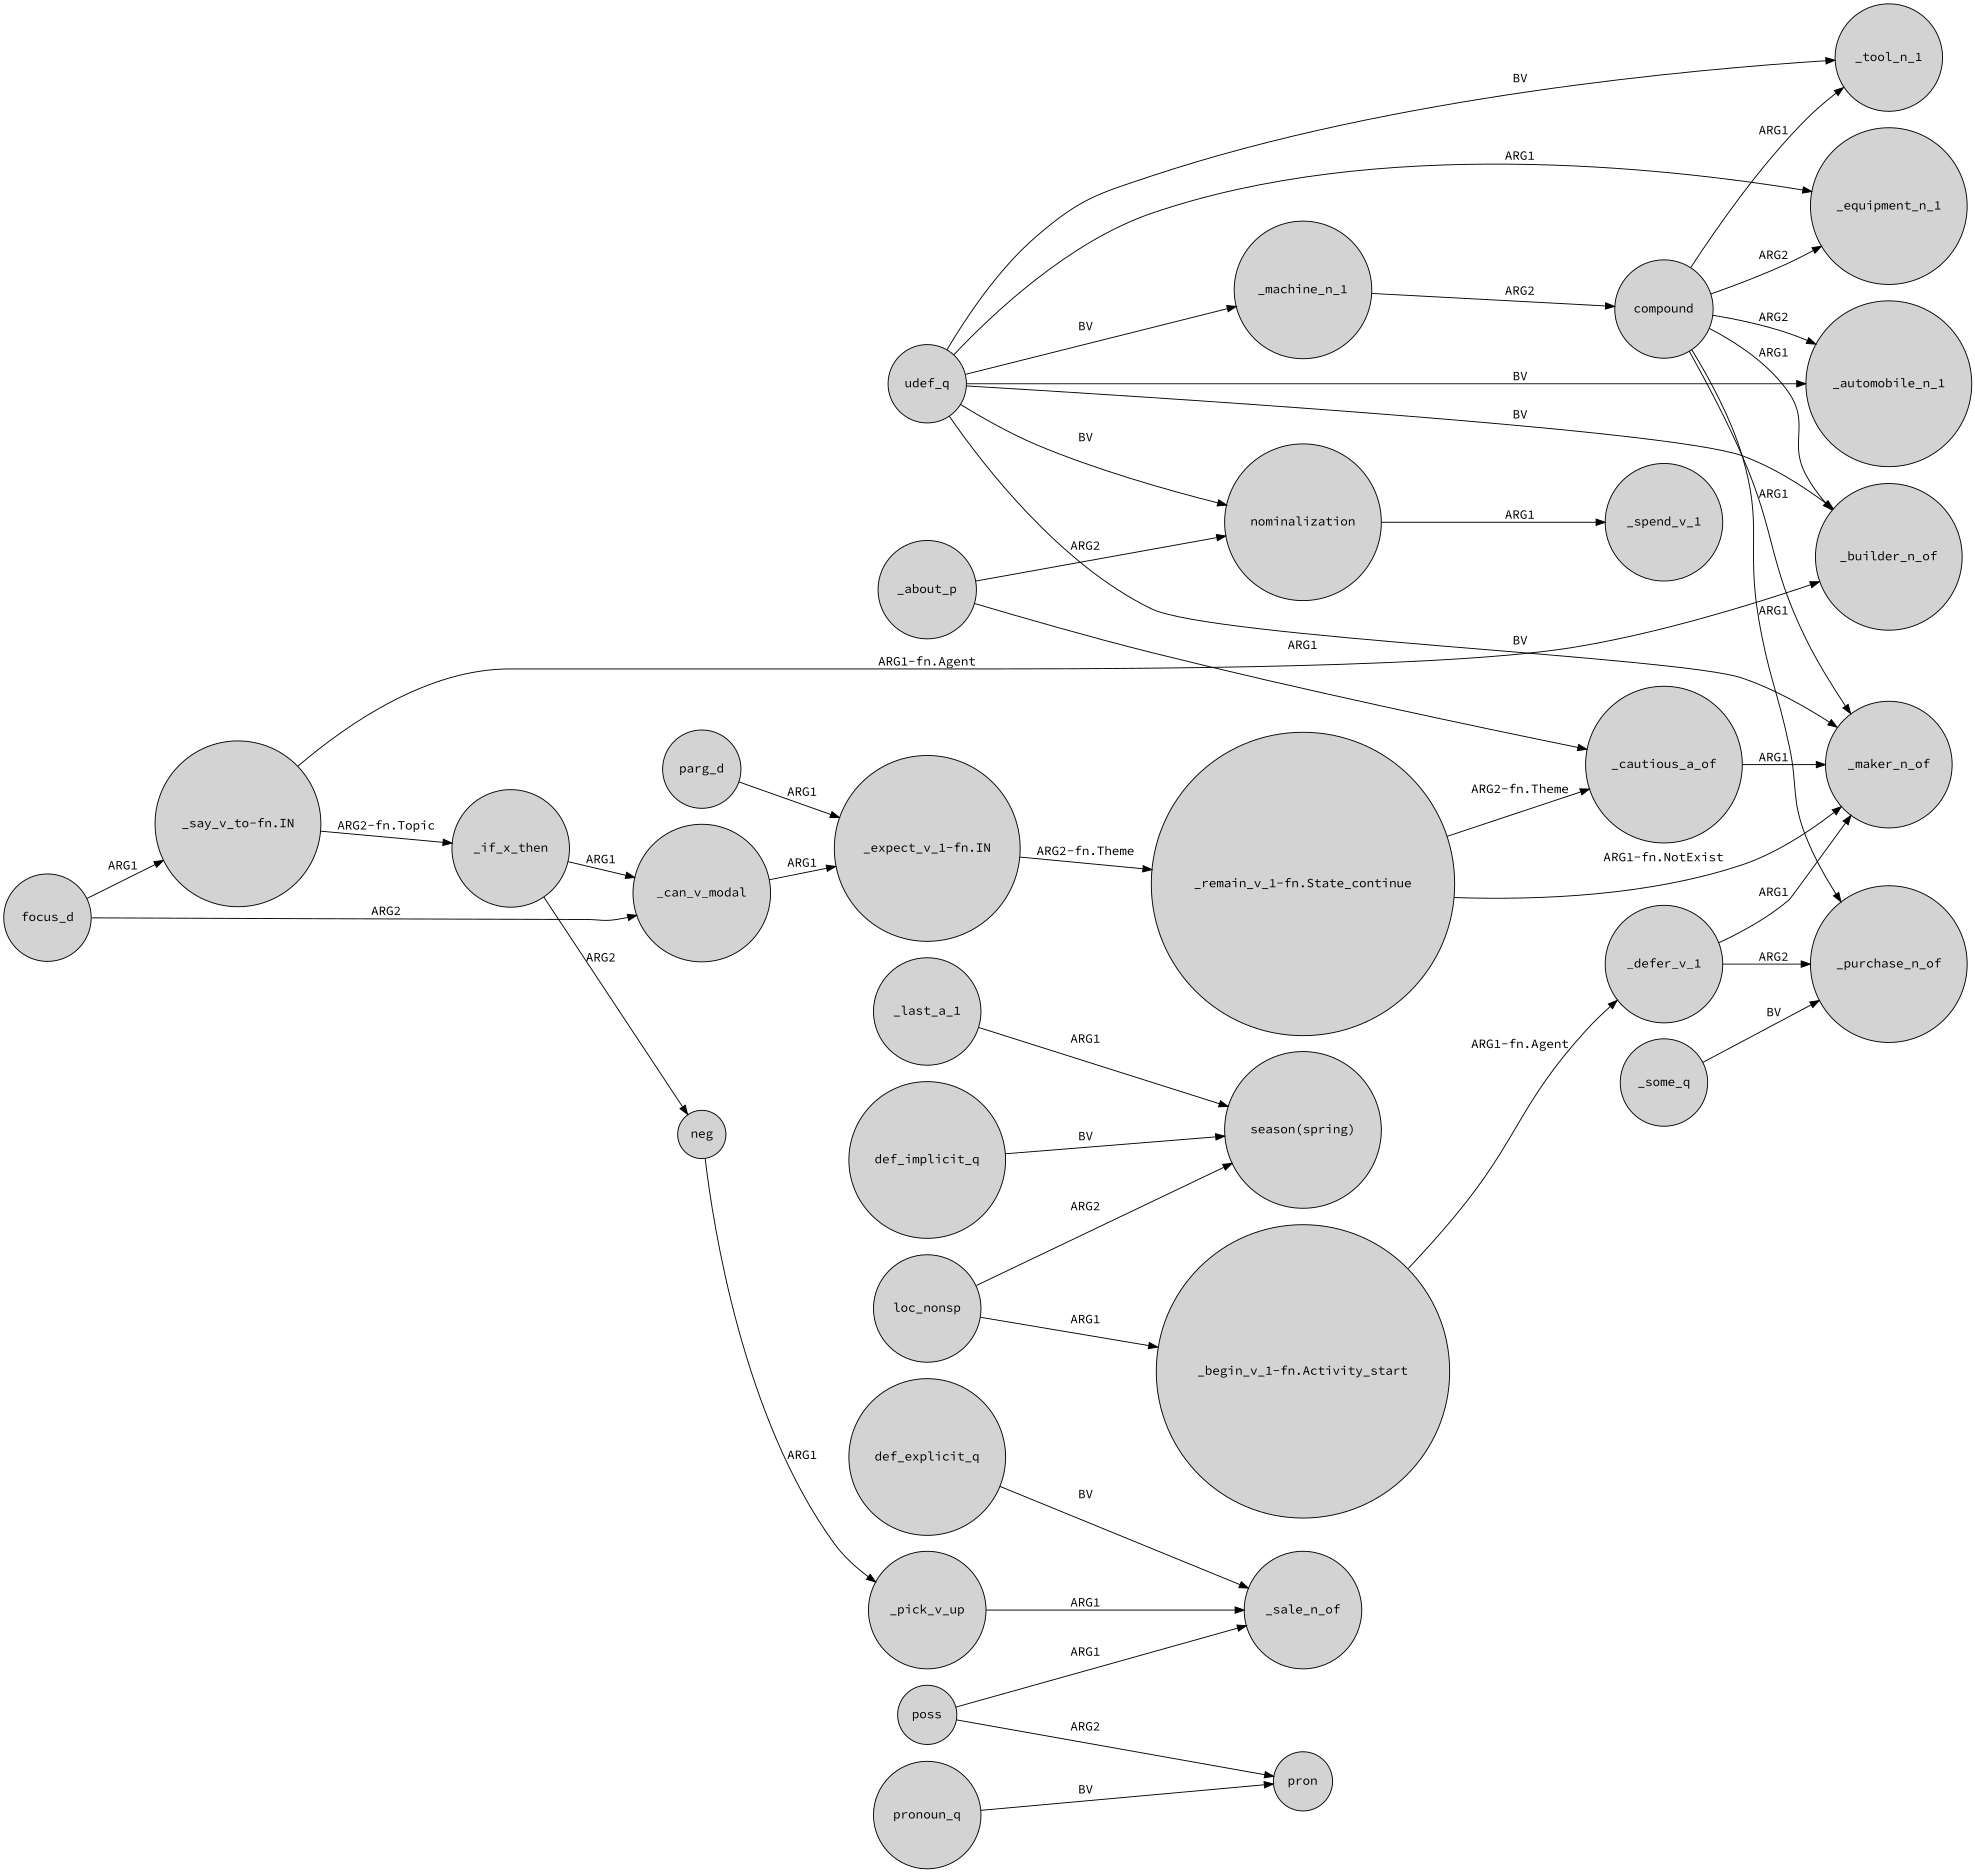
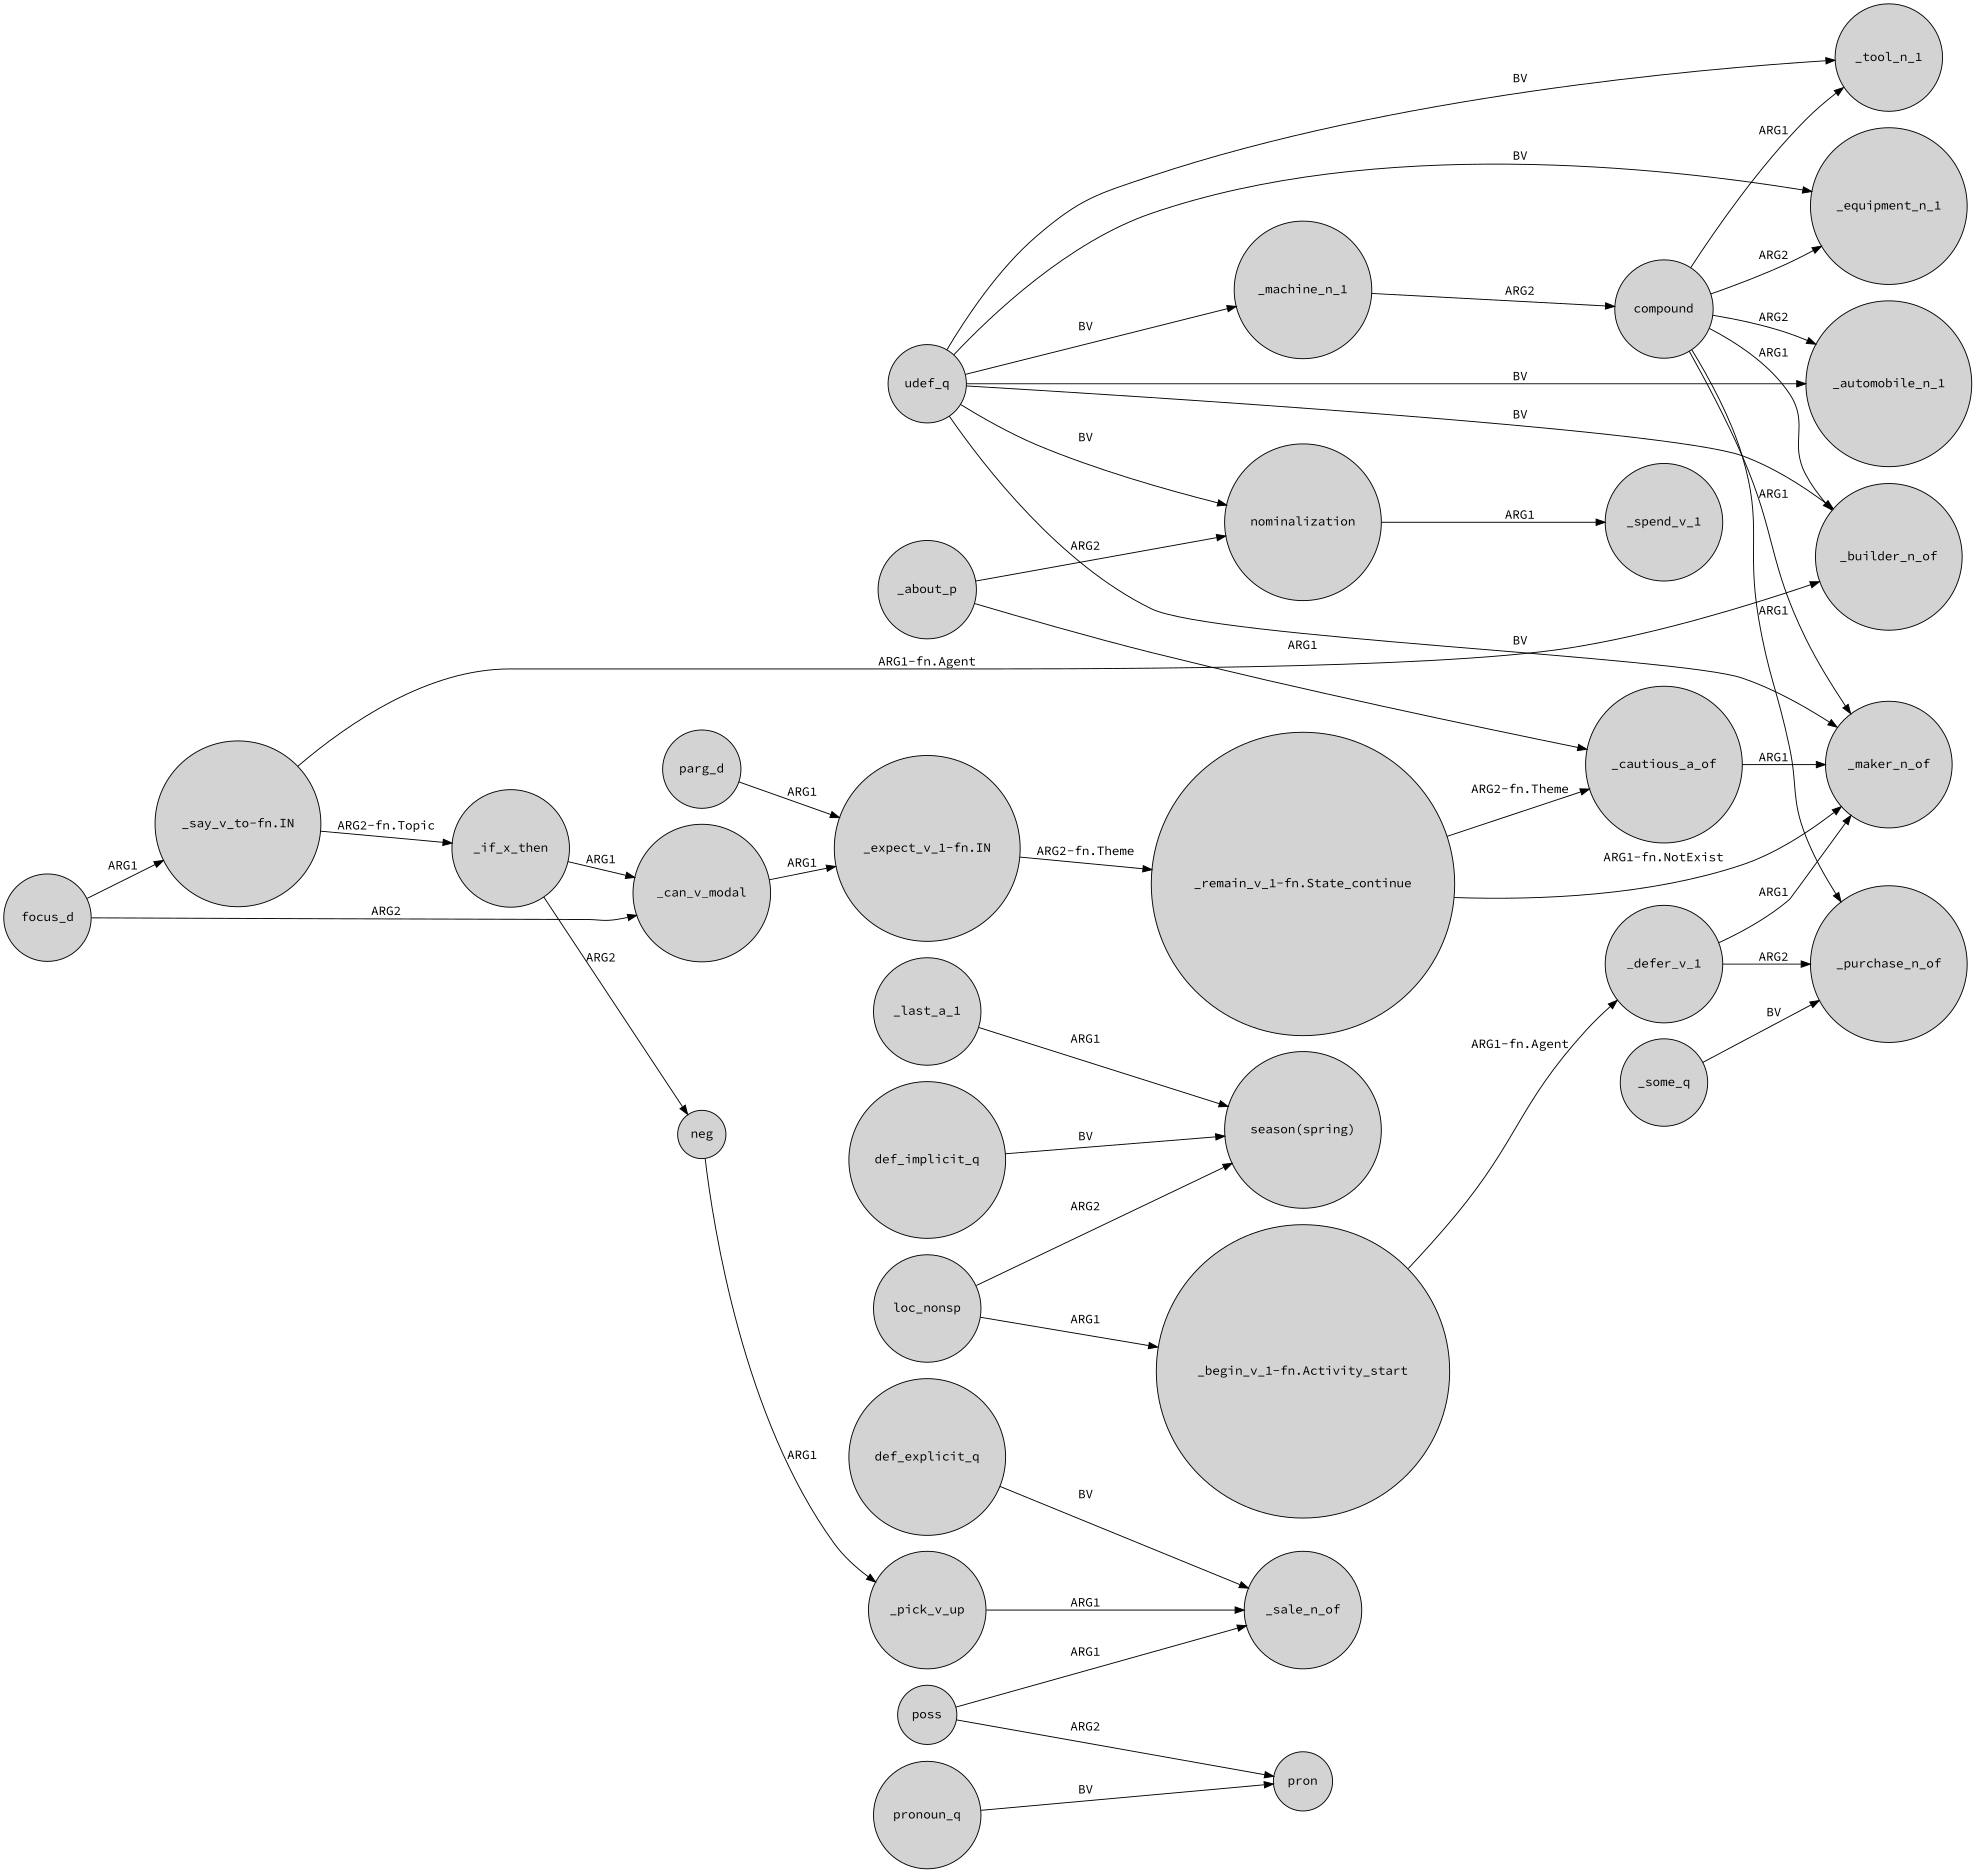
edge "udef_q" -> "_equipment_n_1": label "ARG1" -> "BV"
